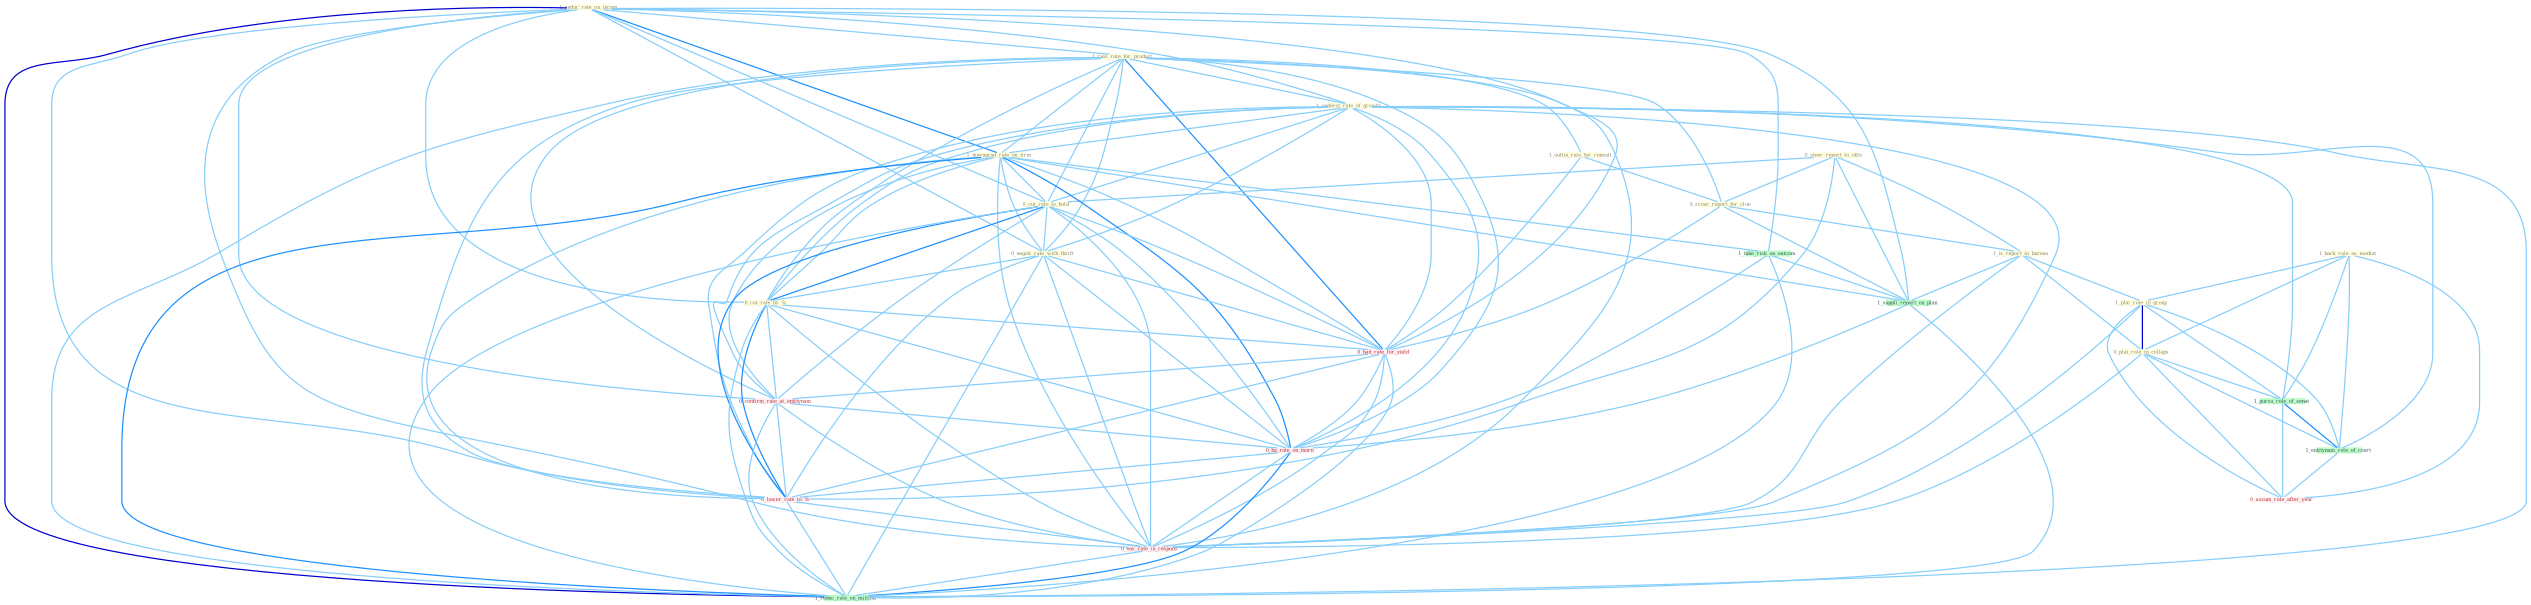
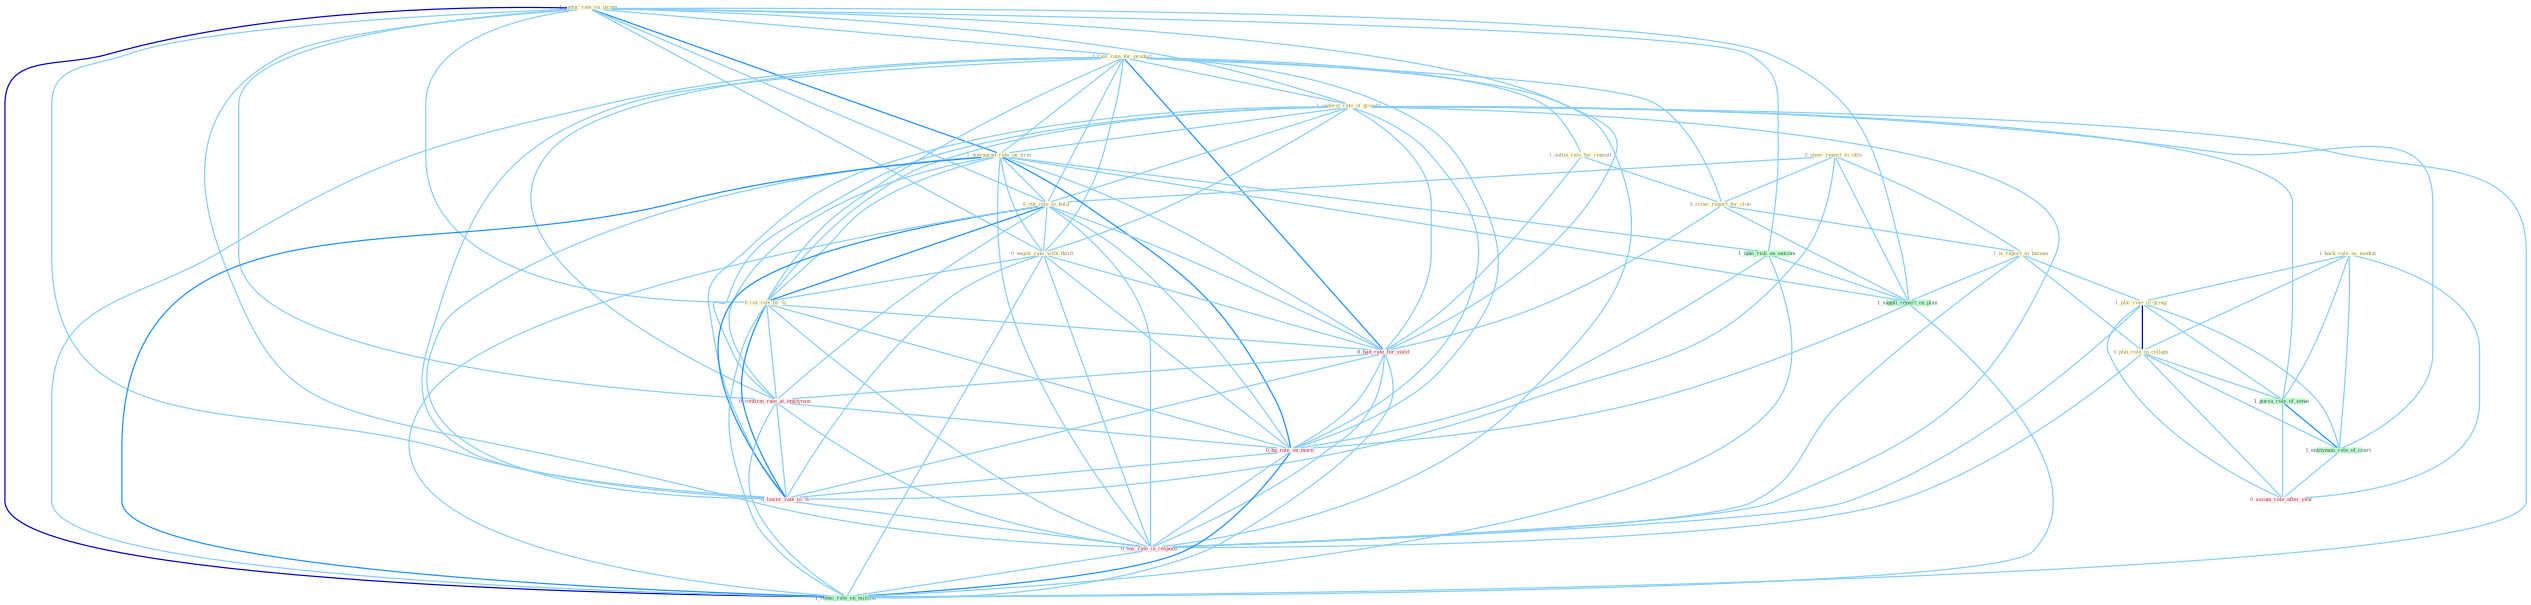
edge "0_lower_rate_to_%" -- "1_reduc_rate_on_million": removed
